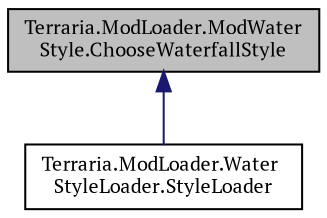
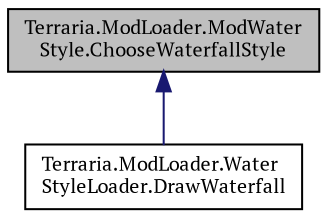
node "Terraria.ModLoader.Water StyleLoader.StyleLoader": label "Terraria.ModLoader.Water StyleLoader.StyleLoader" -> "Terraria.ModLoader.Water StyleLoader.DrawWaterfall"
